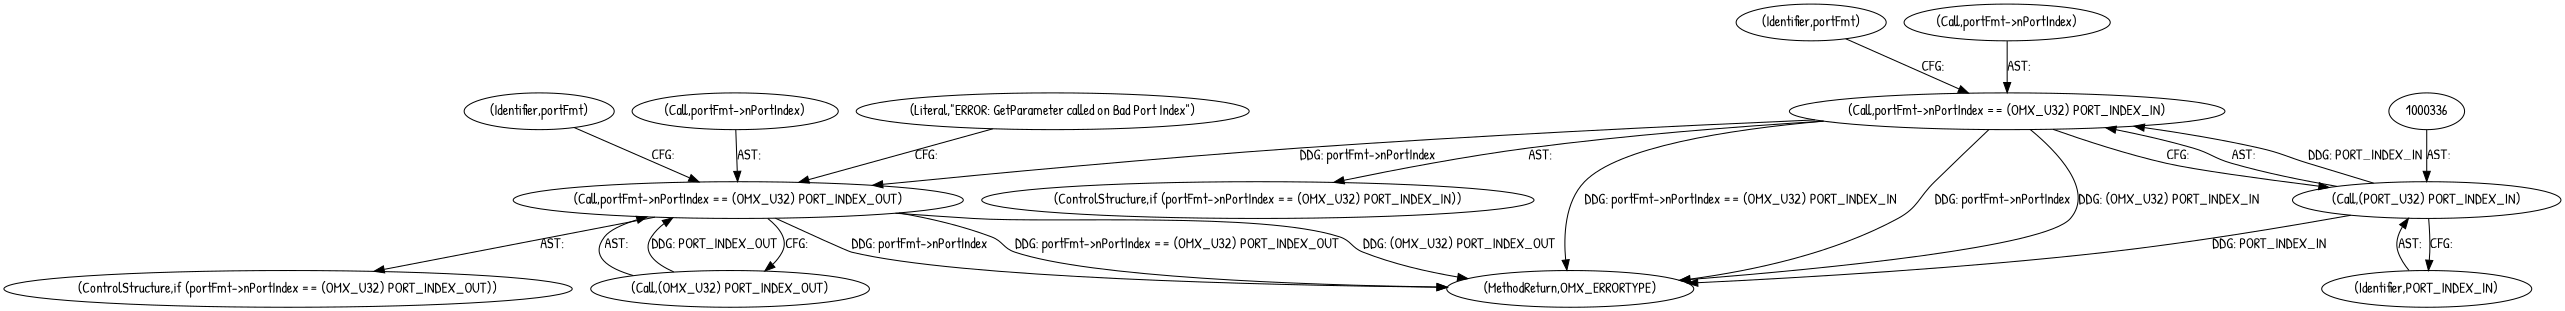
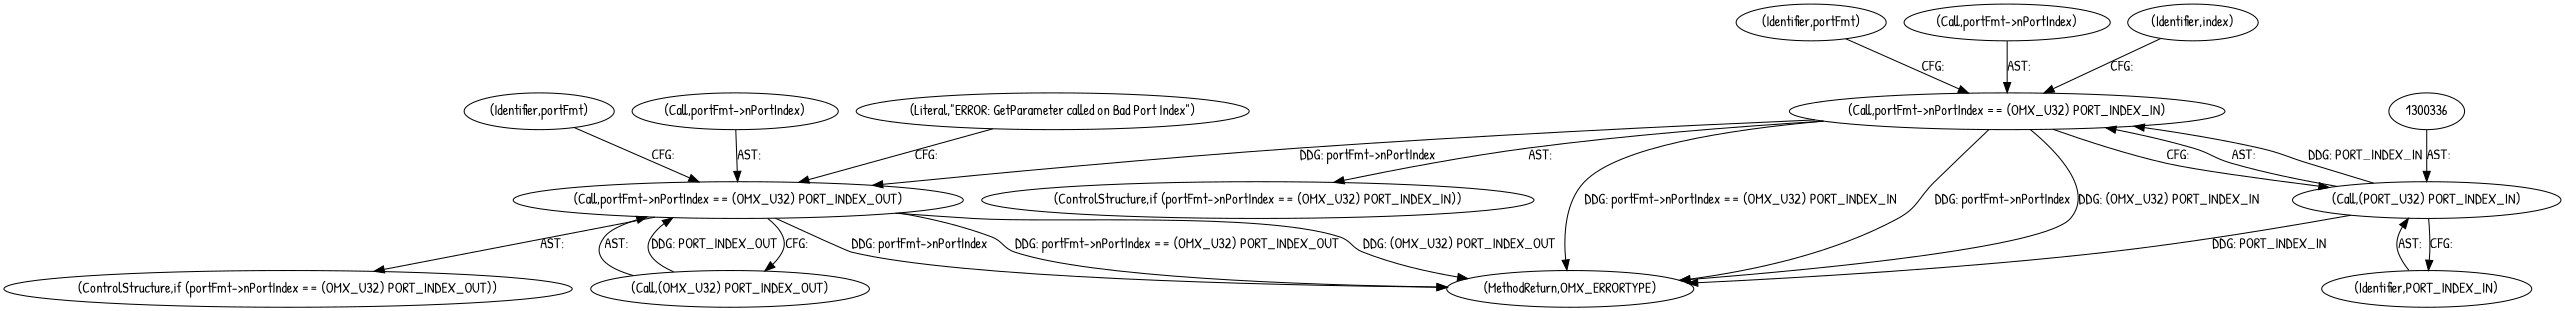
node "(Identifier,index)": added
node "1000336": label "1000336" -> "1300336"
